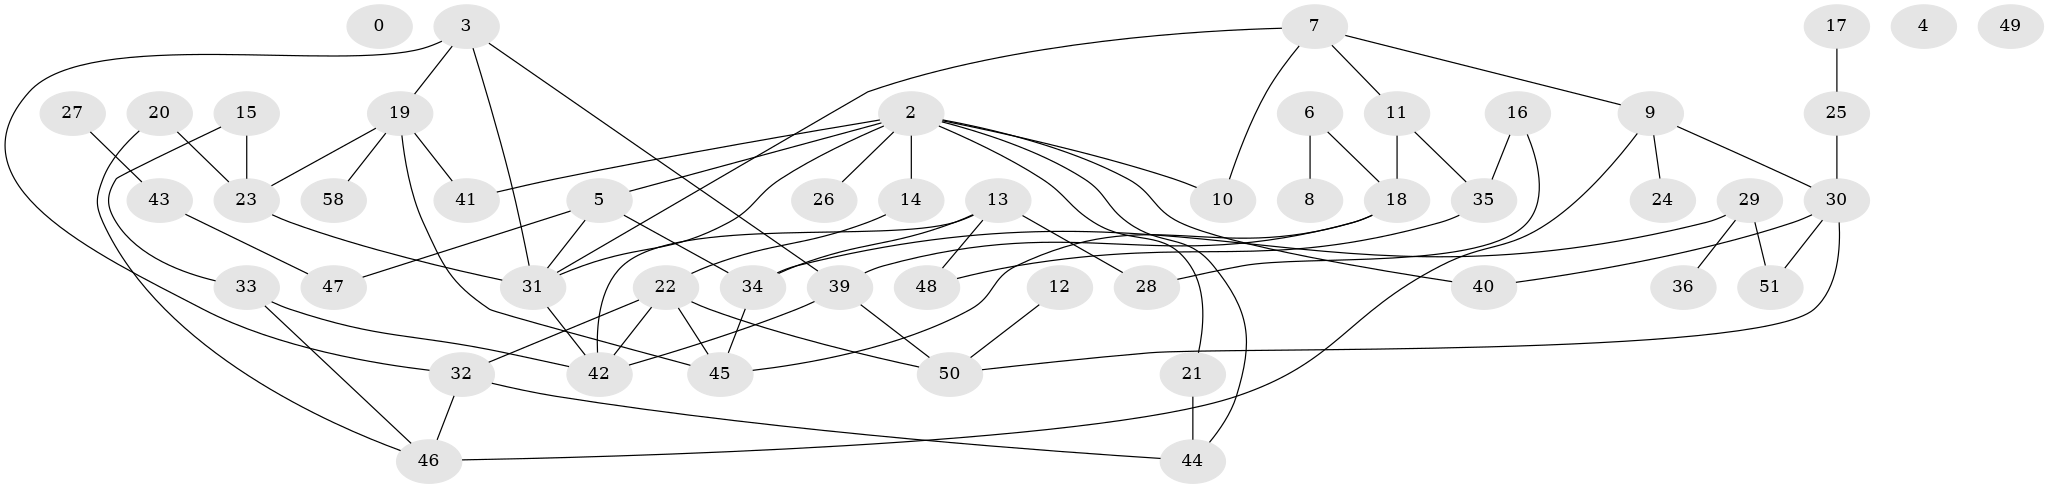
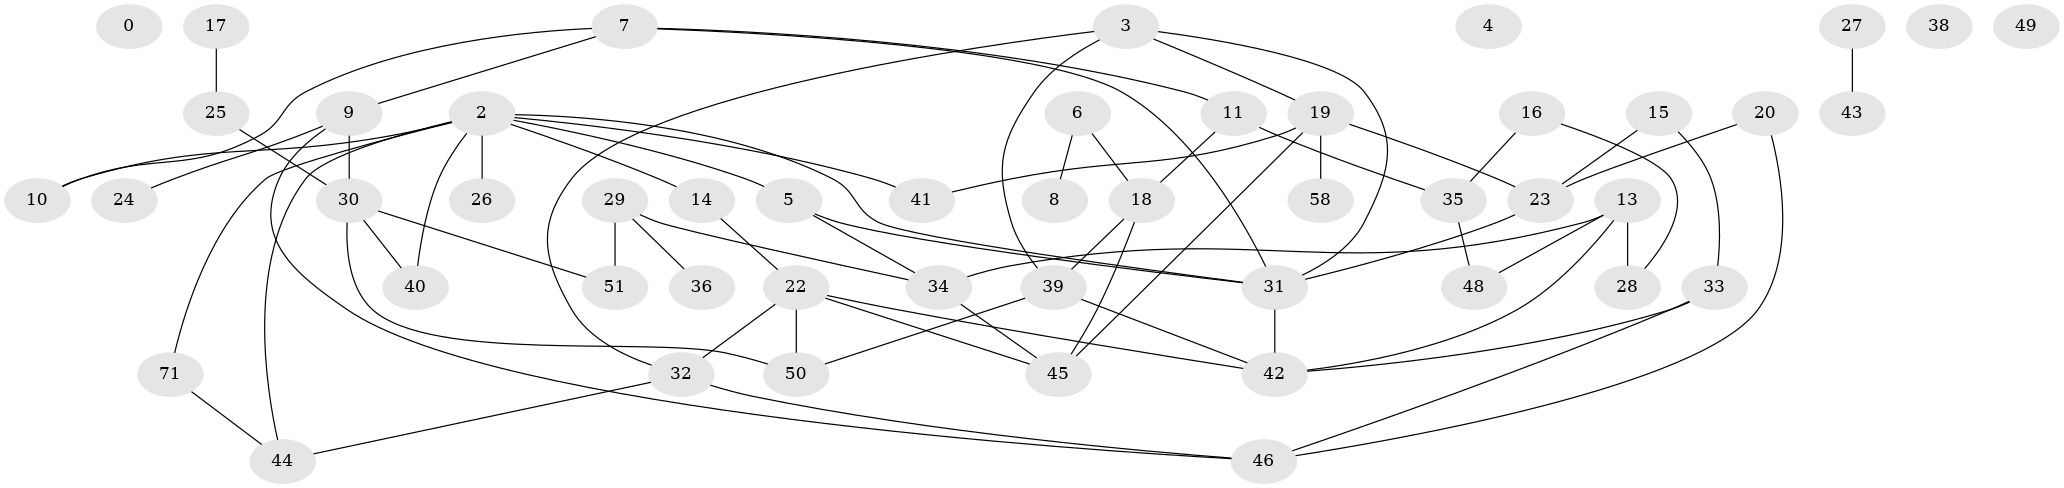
node "38": added
node "47": removed
node "12": removed
node "21": label "21" -> "71"
